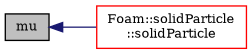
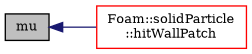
node "Foam::solidParticle ::solidParticle": label "Foam::solidParticle ::solidParticle" -> "Foam::solidParticle ::hitWallPatch"
